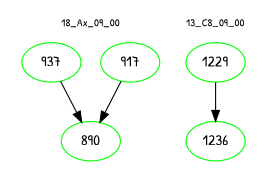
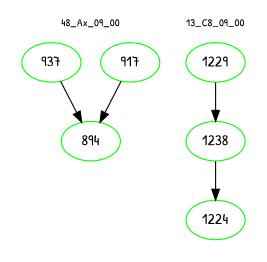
cluster "18_Ax_09_00": label "18_Ax_09_00" -> "48_Ax_09_00"
node "890": label "890" -> "894"
node "1236": label "1236" -> "1238"
node "1224": added
